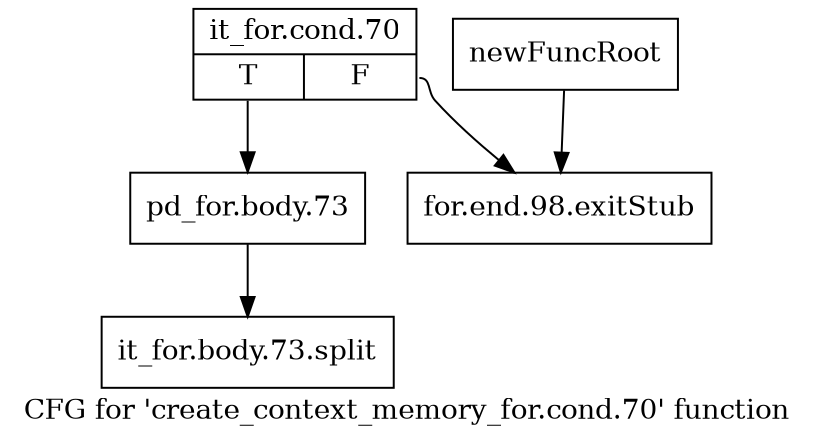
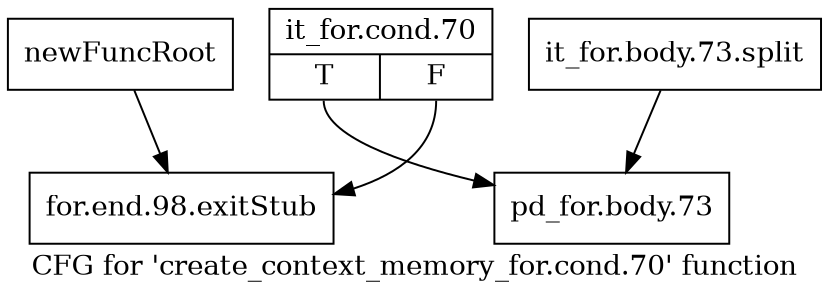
edge "pd_for.body.73" -> "it_for.body.73.split": reversed
